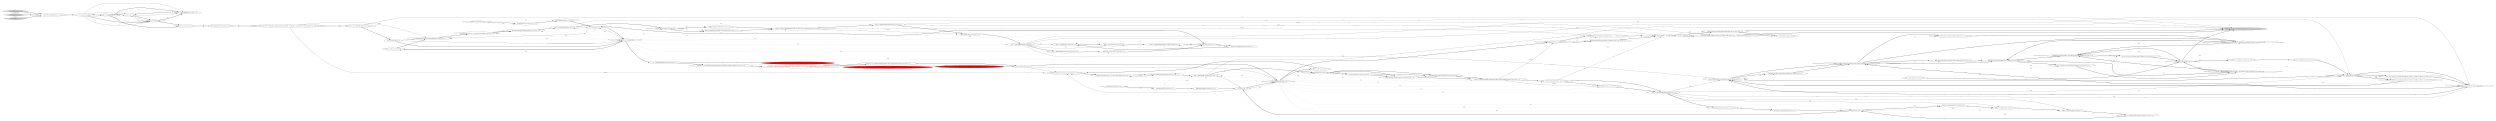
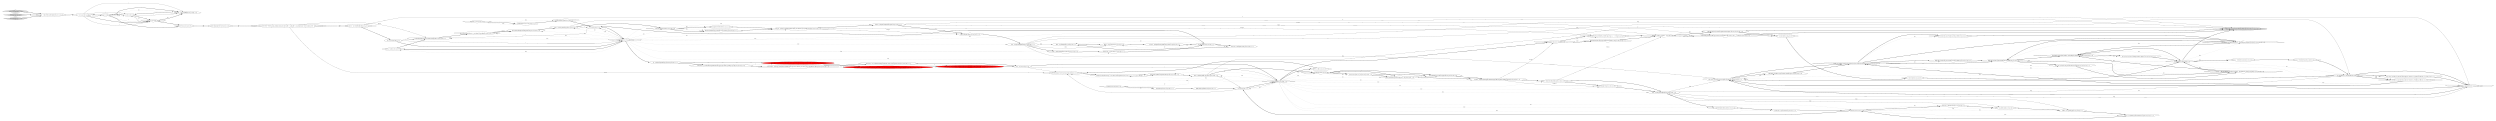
edge "itert2 = set2.iterator()@@@94@@@['1', '1', '0']" -> "itert1 = set1.iterator()@@@95@@@['1', '1', '0']": added
